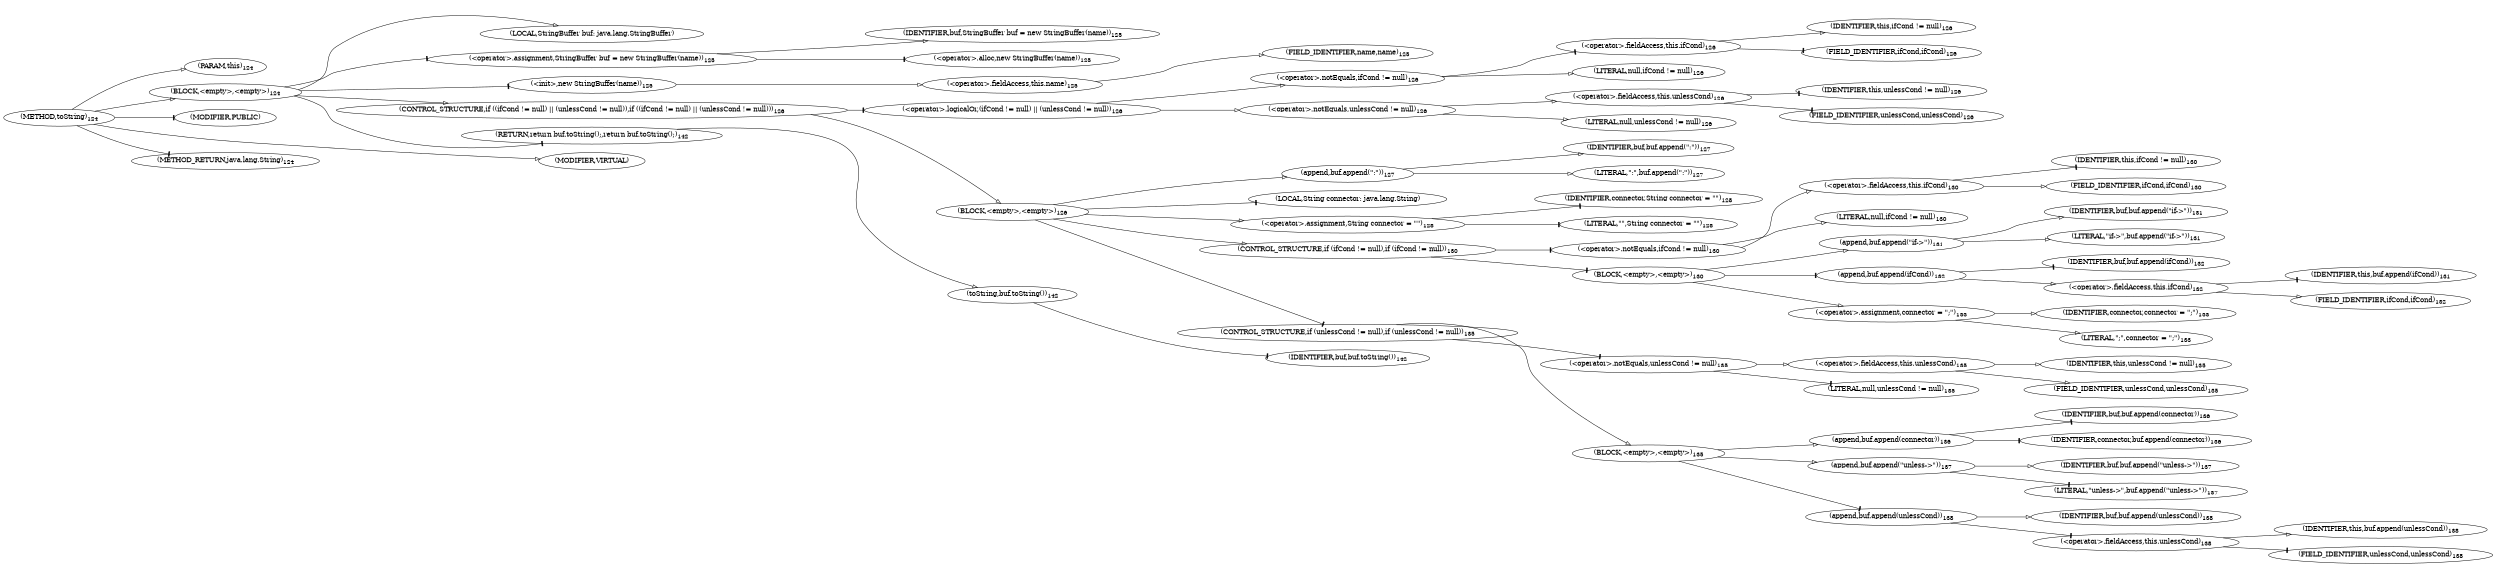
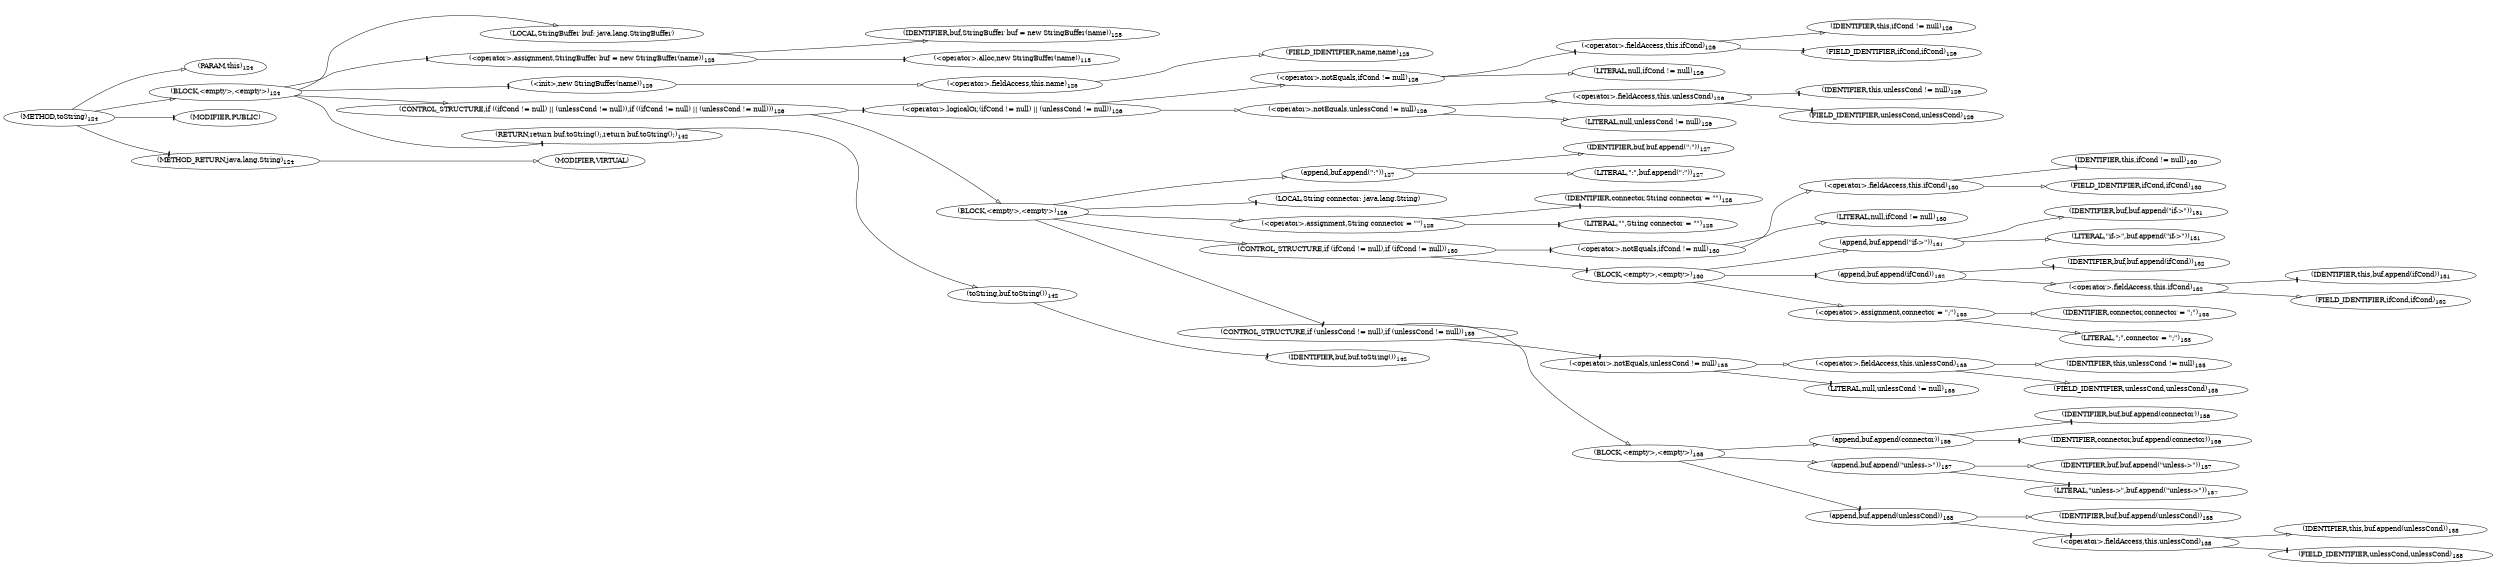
node "(<operator>.alloc,new StringBuffer(name))": text "125" -> "115"
edge "(METHOD,toString)" -> "(MODIFIER,VIRTUAL)": now "(METHOD_RETURN,java.lang.String)" -> "(MODIFIER,VIRTUAL)"
